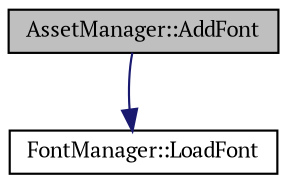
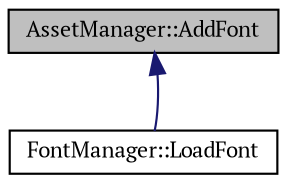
edge "AssetManager::AddFont" -> "FontManager::LoadFont": reversed
